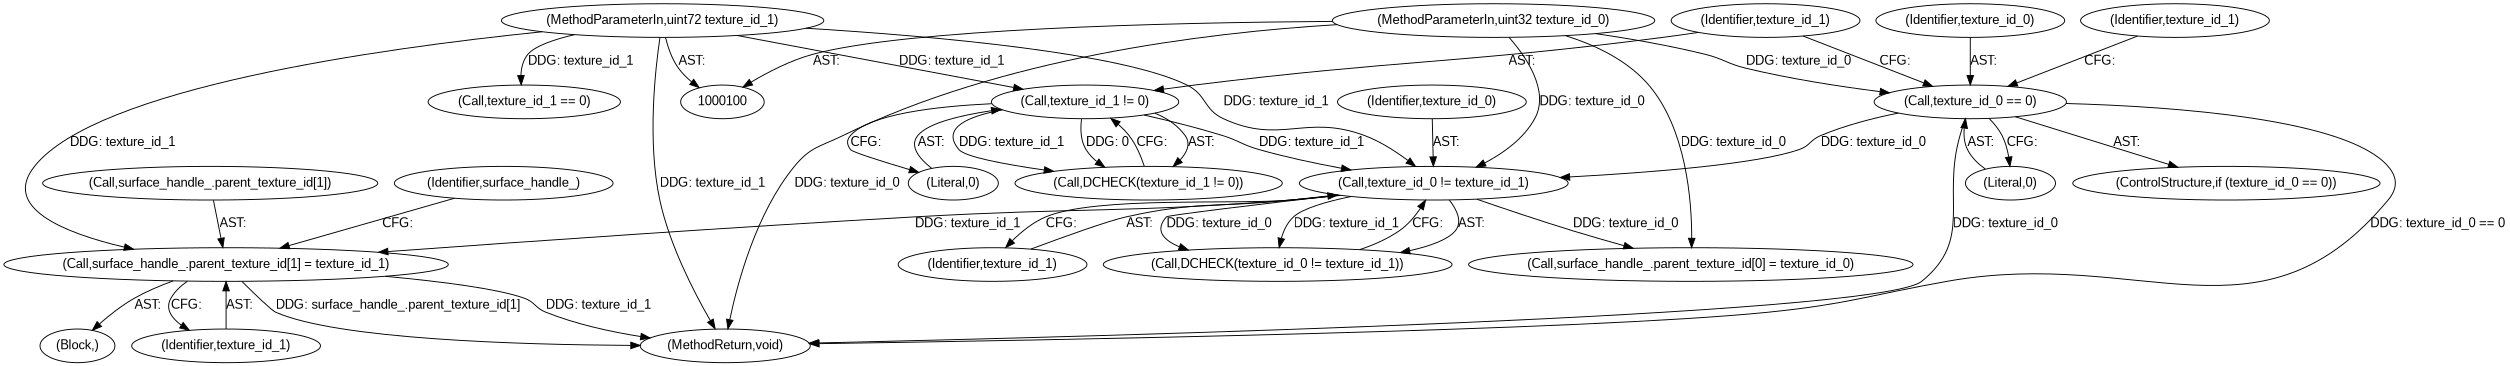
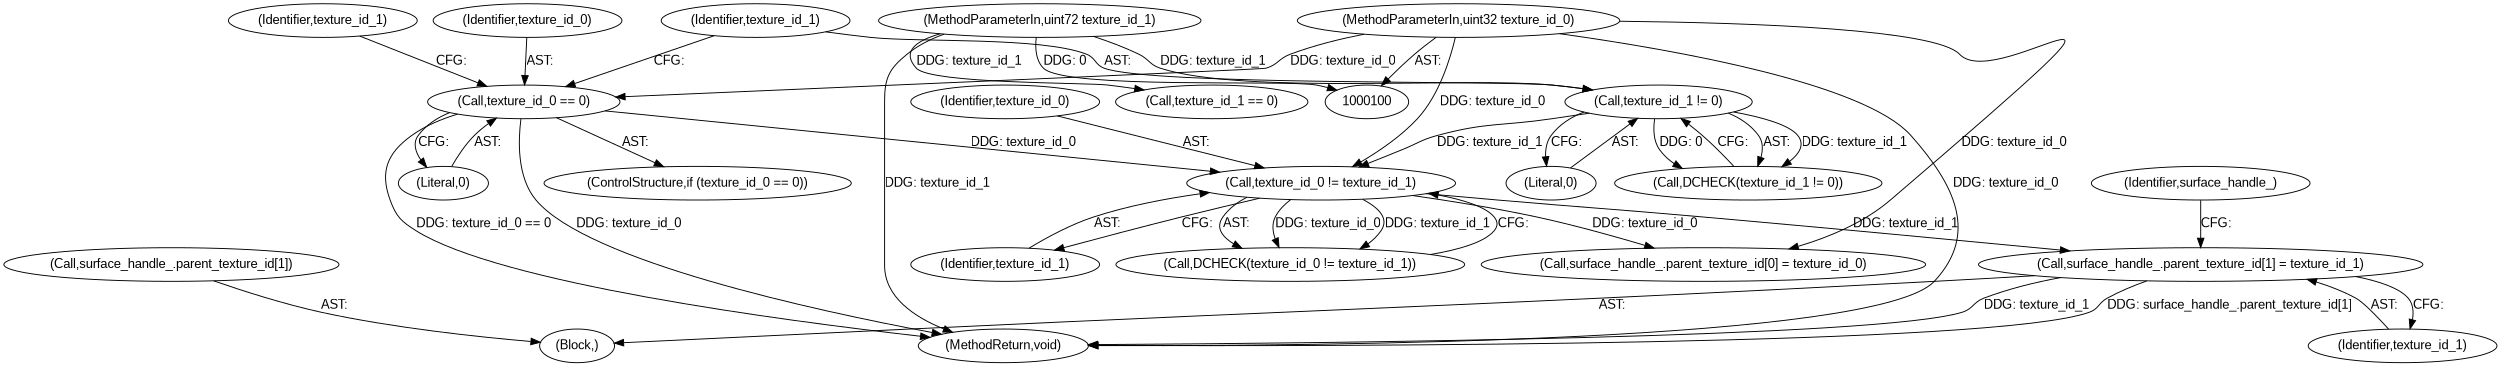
edge "(MethodParameterIn,uint72 texture_id_1)" -> "1000100": label "AST: " -> "DDG: 0"
edge "(MethodParameterIn,uint72 texture_id_1)" -> "(Call,texture_id_0 != texture_id_1)": removed, label "DDG: texture_id_1"
edge "(MethodParameterIn,uint72 texture_id_1)" -> "(Call,surface_handle_.parent_texture_id[1] = texture_id_1)": removed, label "DDG: texture_id_1"
edge "(Call,surface_handle_.parent_texture_id[1])" -> "(Call,surface_handle_.parent_texture_id[1] = texture_id_1)": now "(Call,surface_handle_.parent_texture_id[1])" -> "(Block,)"
